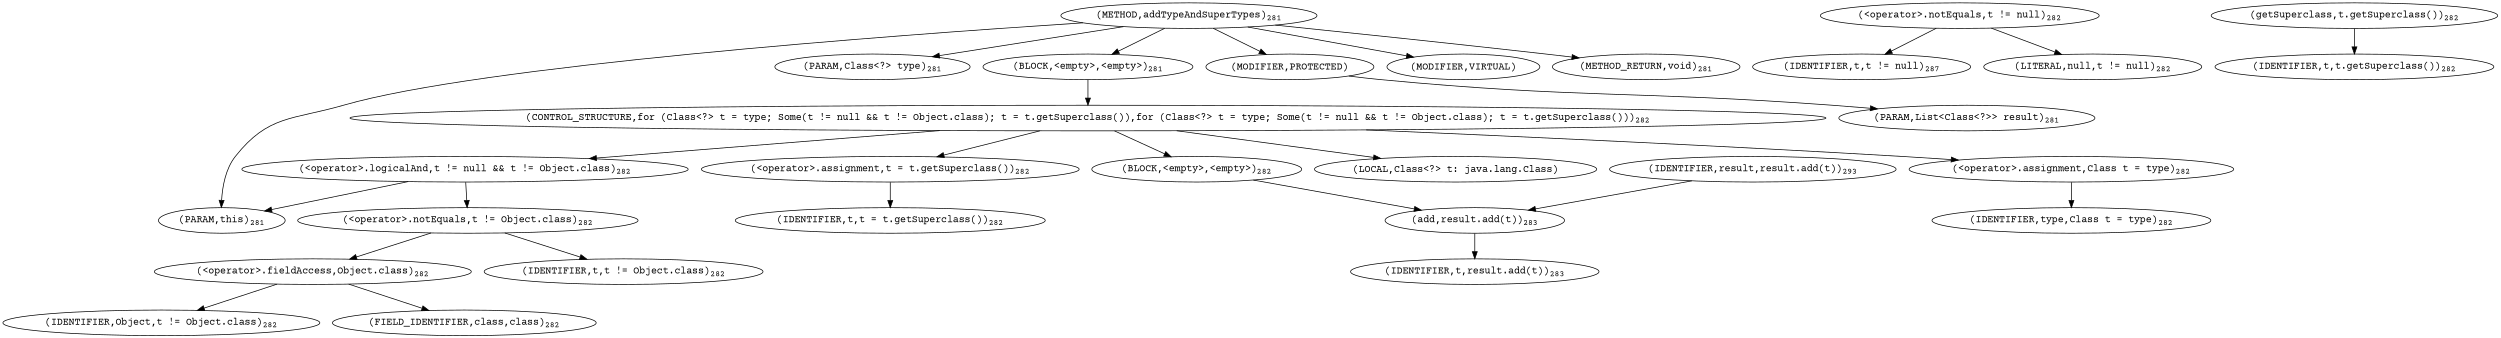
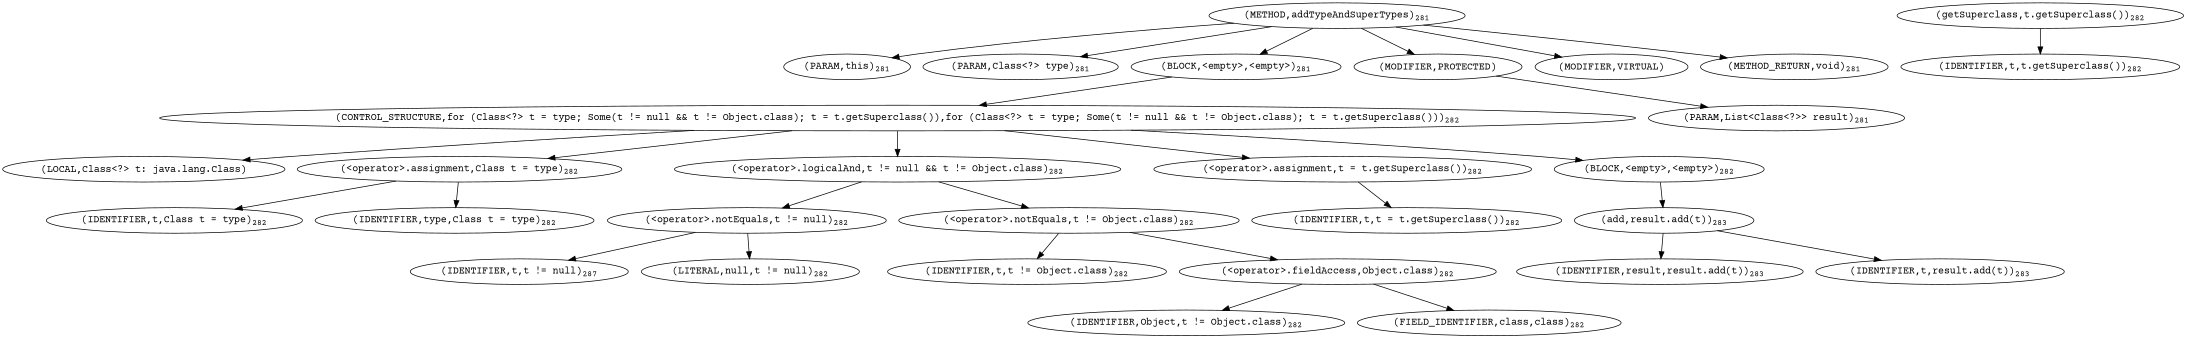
node "(IDENTIFIER,result,result.add(t))": text "293" -> "283"
edge "(IDENTIFIER,result,result.add(t))" -> "(add,result.add(t))": reversed
edge "(<operator>.logicalAnd,t != null && t != Object.class)" -> "(PARAM,this)": now "(<operator>.logicalAnd,t != null && t != Object.class)" -> "(<operator>.notEquals,t != null)"
node "(IDENTIFIER,t,Class t = type)": added
